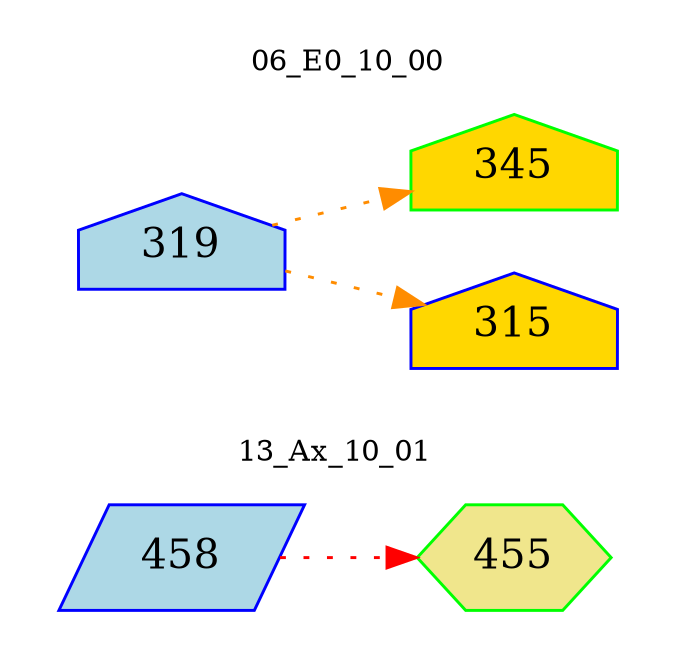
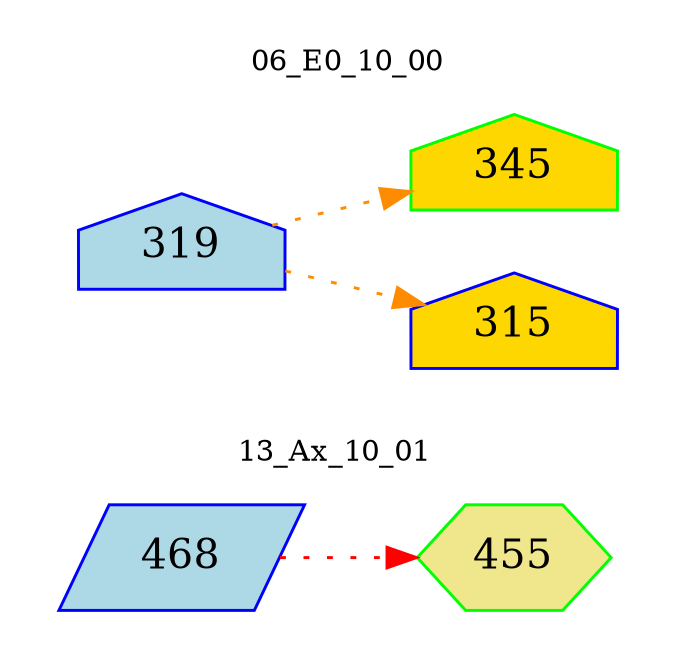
node "458": label "458" -> "468"
